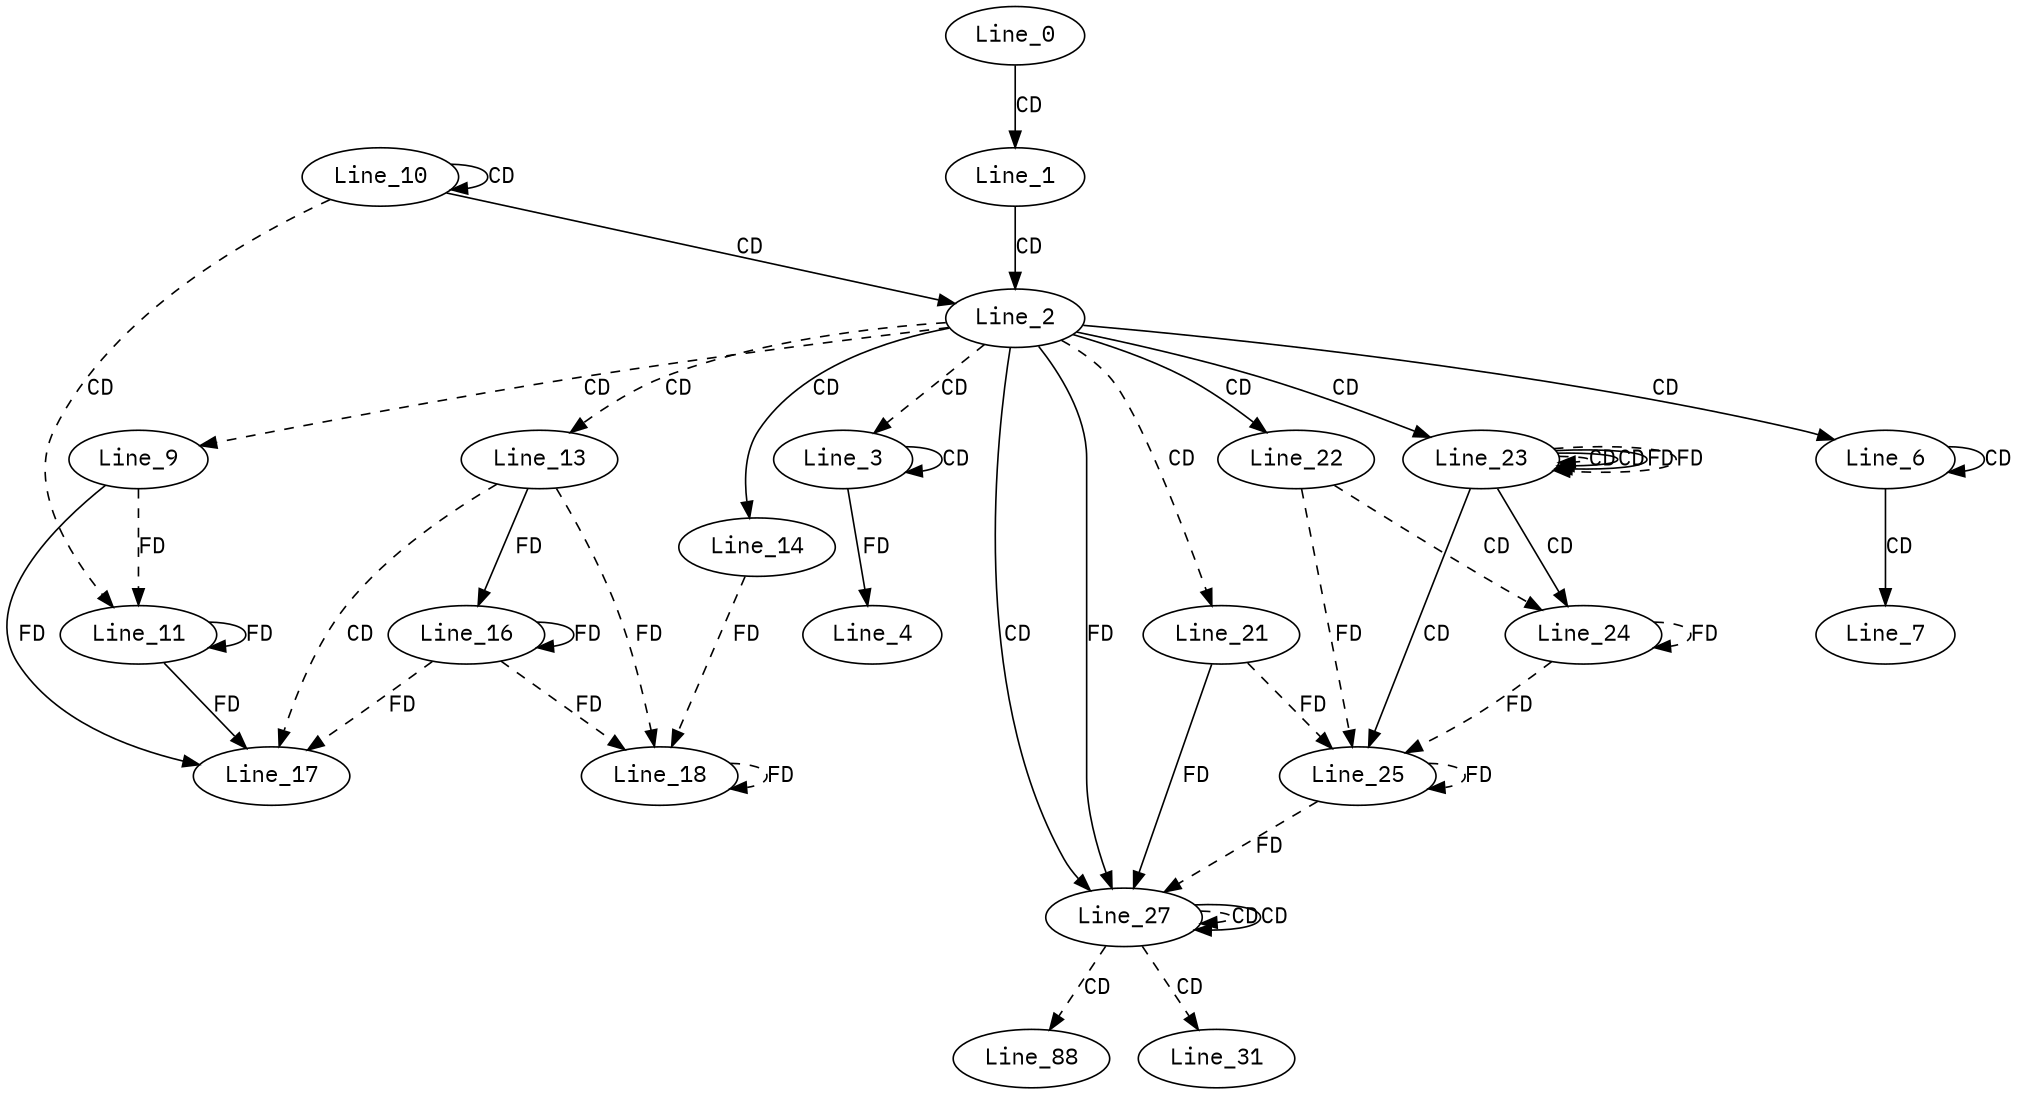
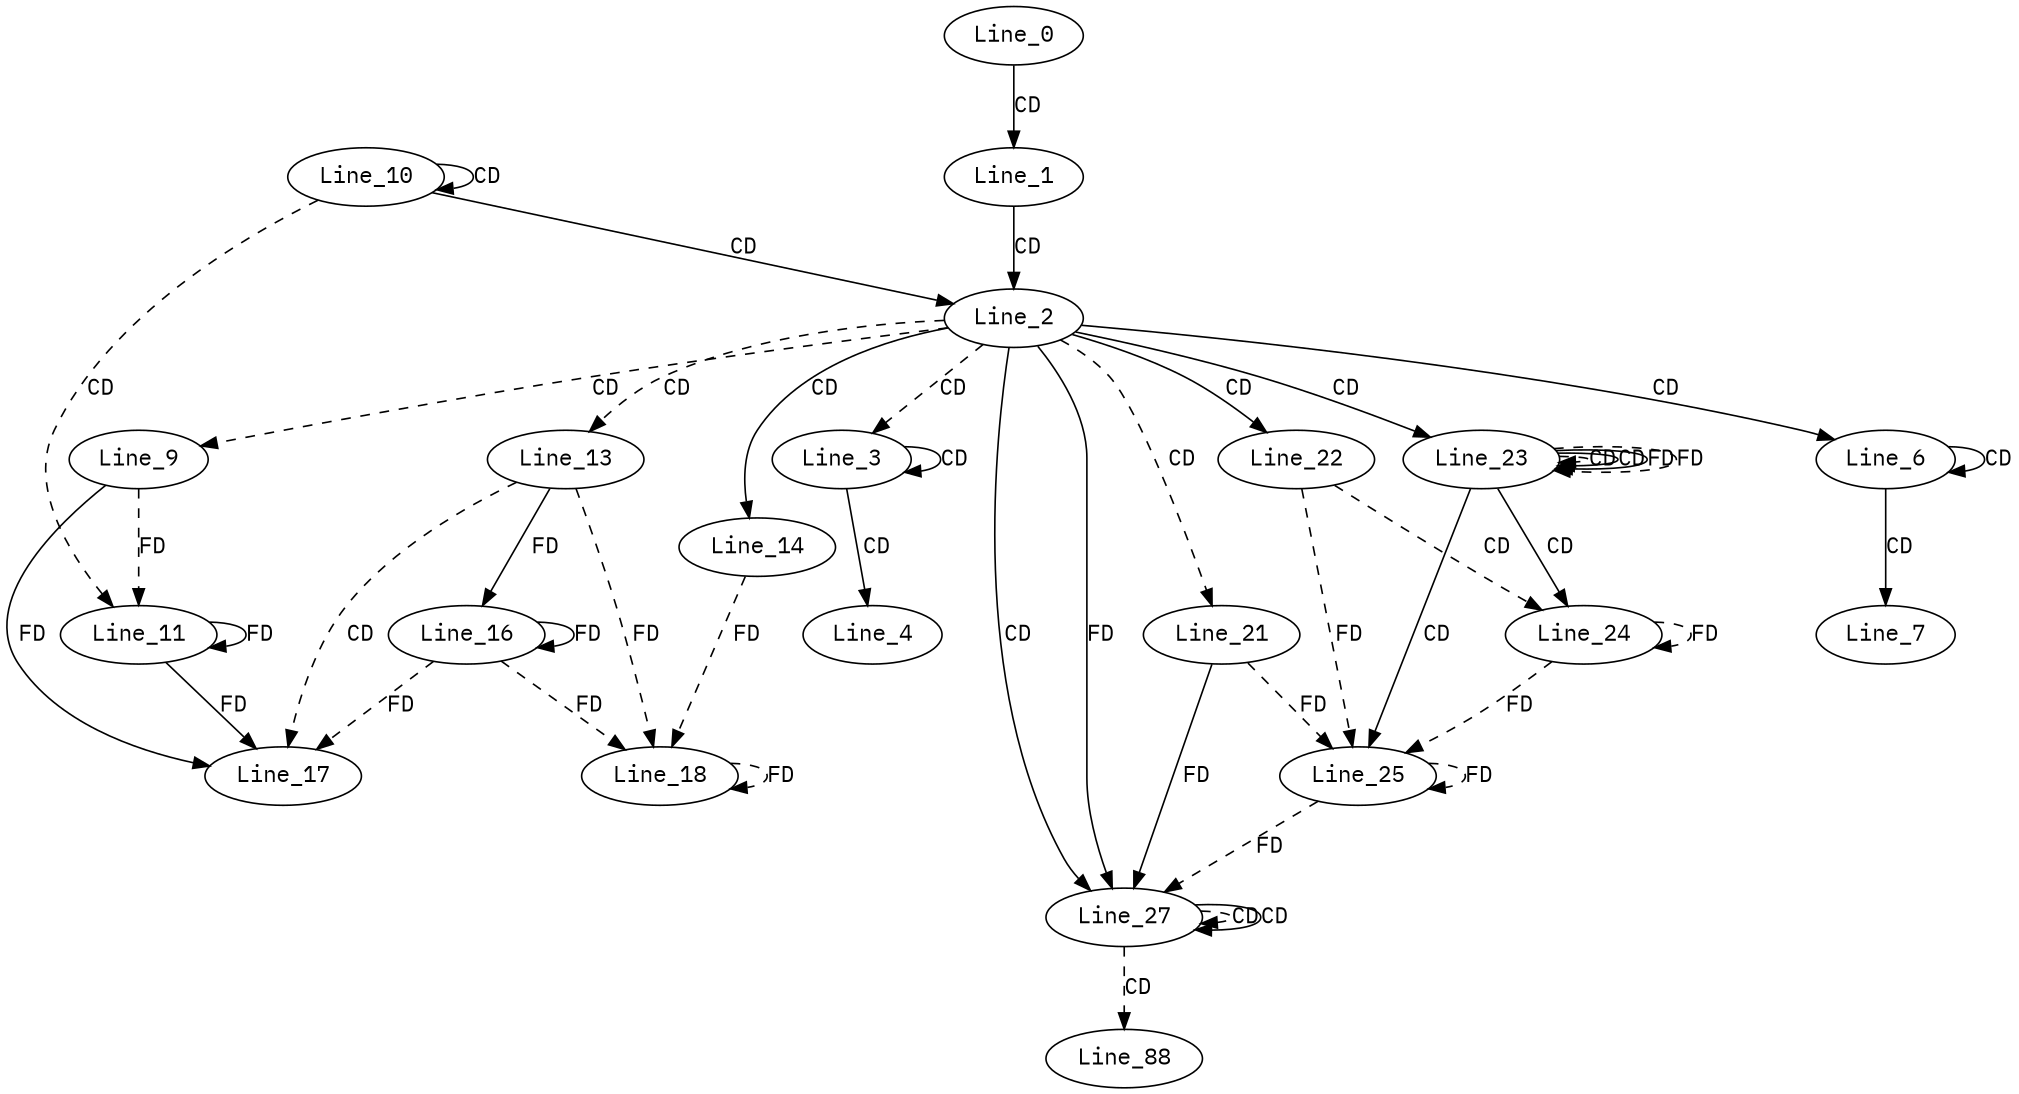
edge "Line_3" -> "Line_4": label "FD" -> "CD"
node "Line_31": removed
